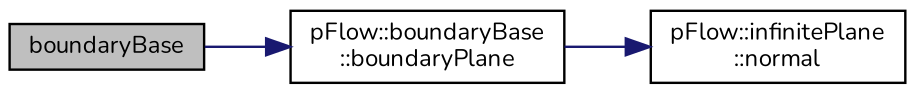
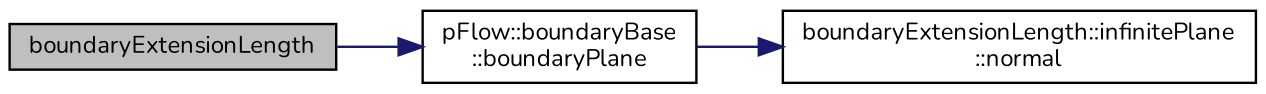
node "boundaryBase": label "boundaryBase" -> "boundaryExtensionLength"
node "pFlow::infinitePlane ::normal": label "pFlow::infinitePlane ::normal" -> "boundaryExtensionLength::infinitePlane ::normal"
